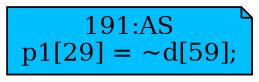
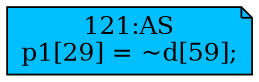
node "191:AS p1[29] = ~d[59];": label "191:AS p1[29] = ~d[59];" -> "121:AS p1[29] = ~d[59];"
